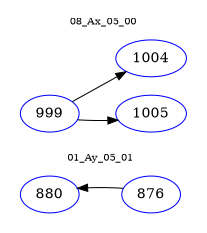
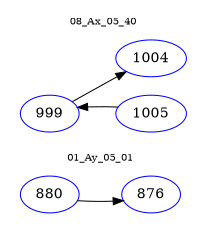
cluster "08_Ax_05_00": label "08_Ax_05_00" -> "08_Ax_05_40"
edge "999" -> "1005": reversed
edge "876" -> "880": reversed
